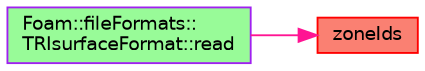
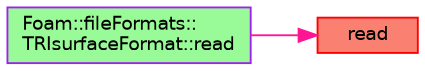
node "zoneIds": label "zoneIds" -> "read"
